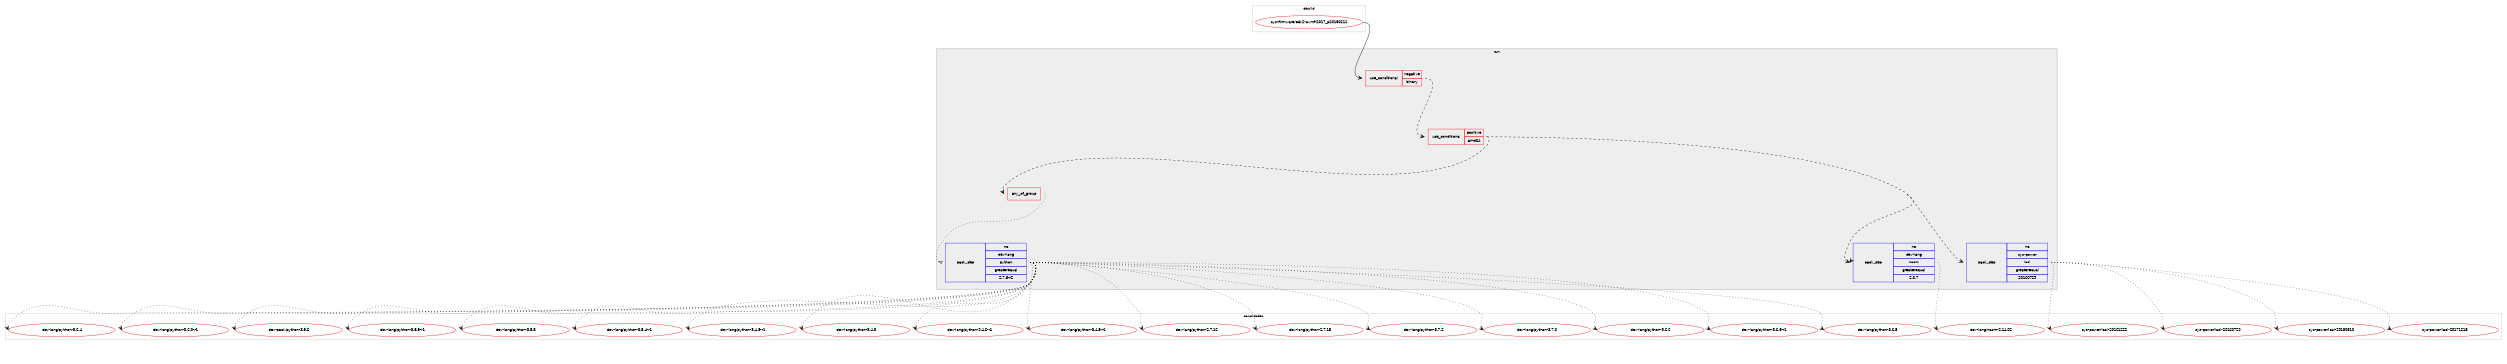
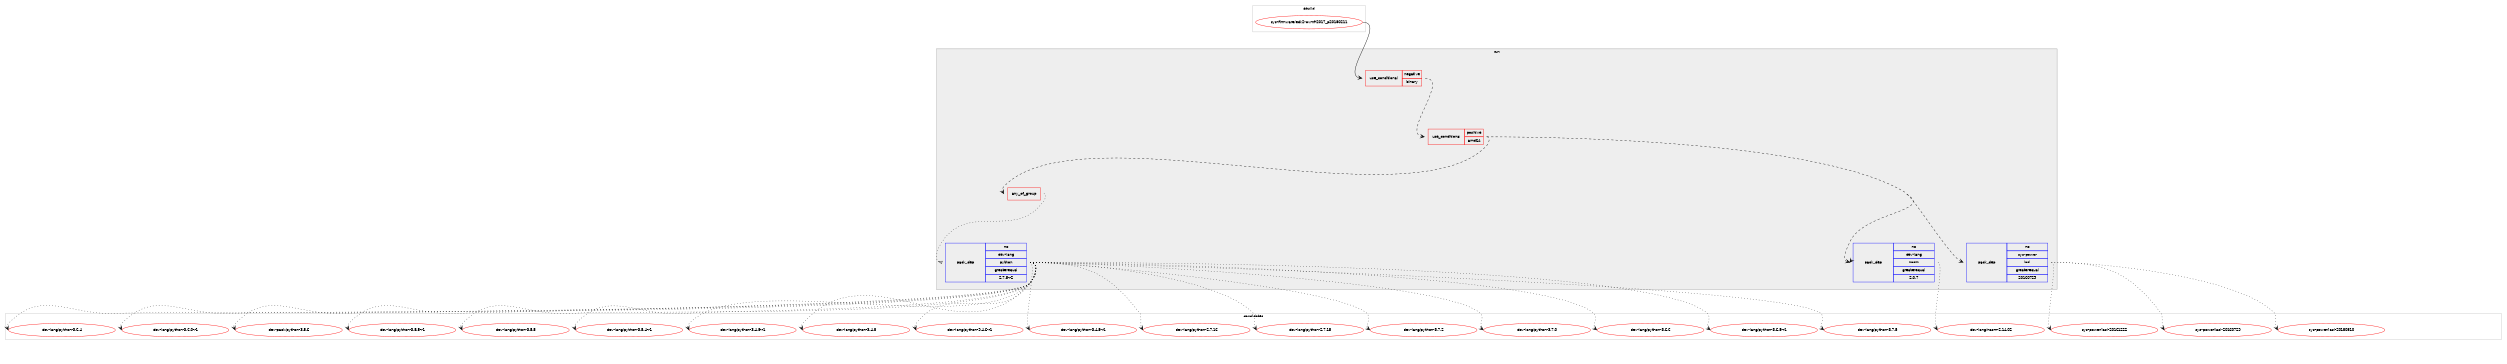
node "dev-lang/python-3.6.5": label "dev-lang/python-3.6.5" -> "dev-lang/python-3.7.5"
node "sys-power/iasl-20171215": removed
